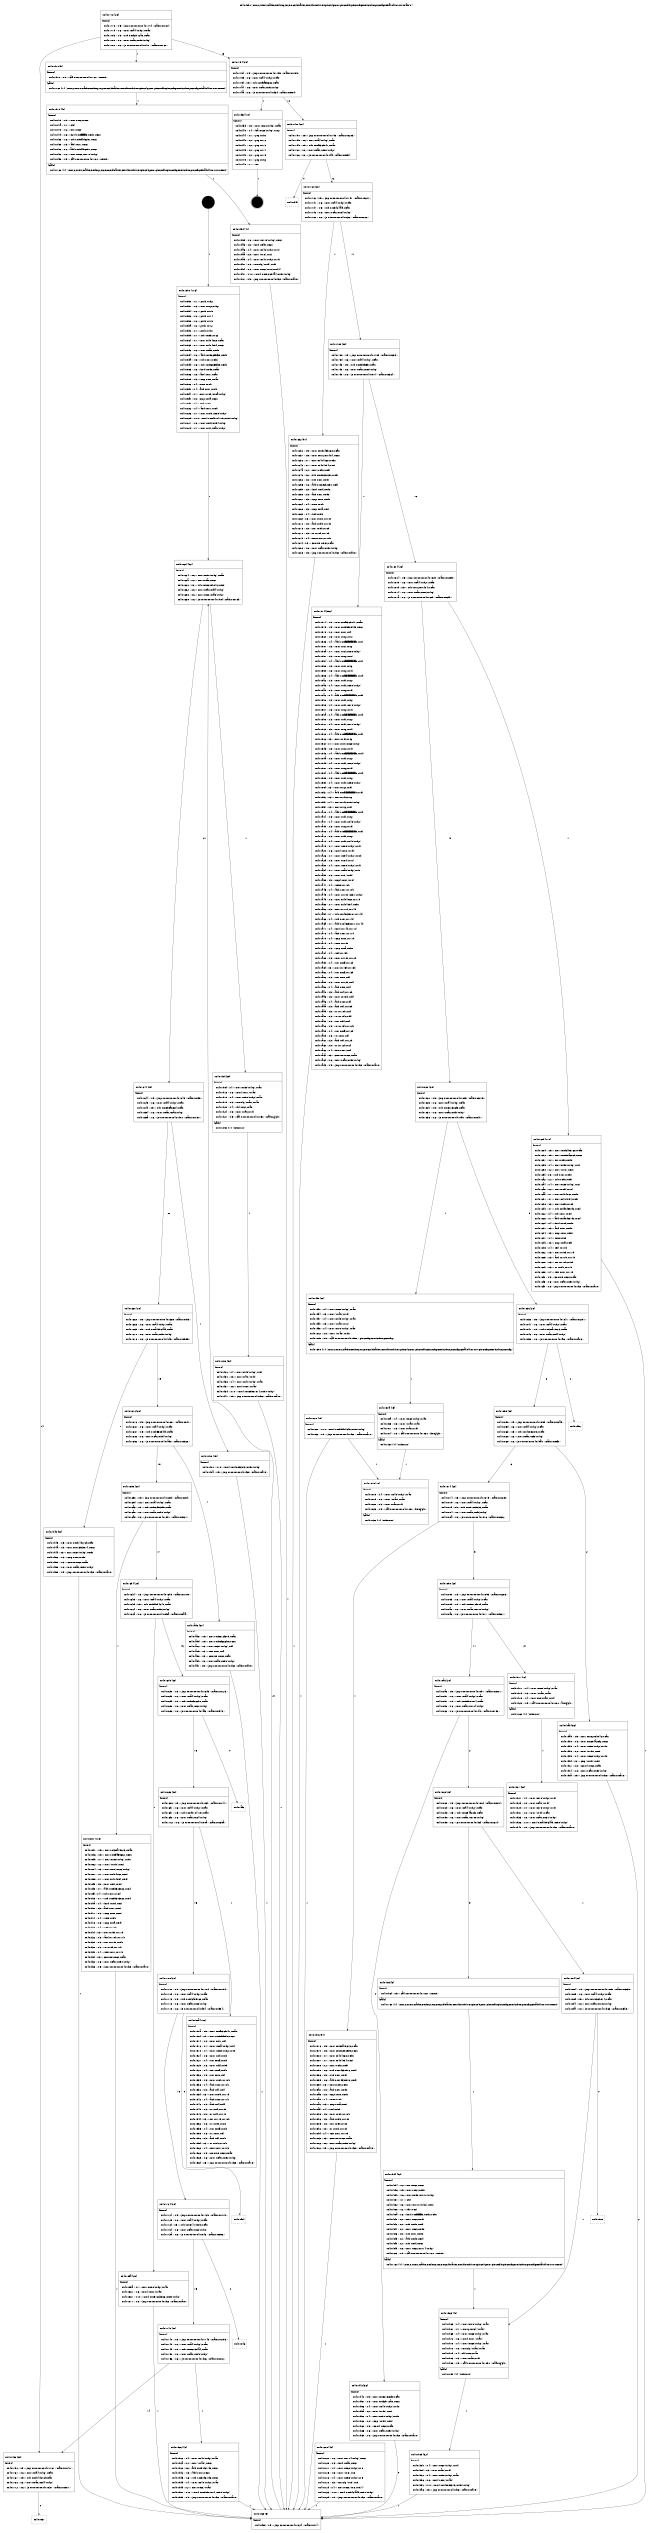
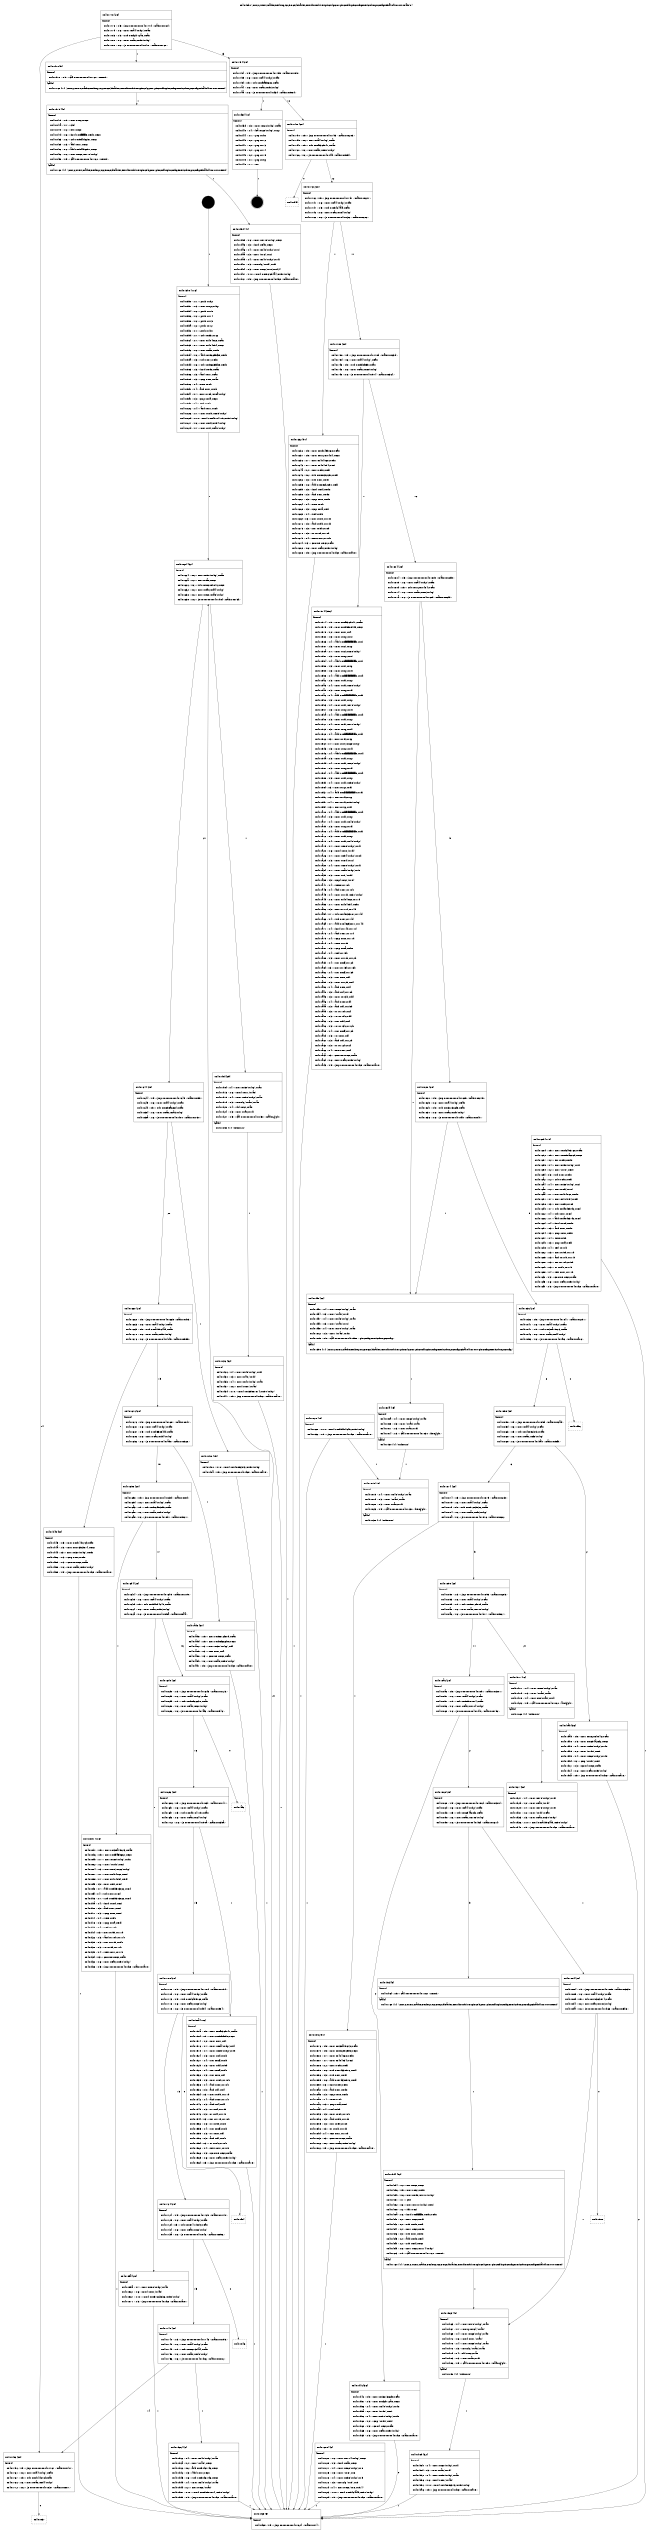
edge "0x401804 [28]" -> "0x401c8d [115]": now "0x401804 [28]" -> "0x401df0 [26]"
edge "0x40190a [106]" -> "0x401fce [5]": added, label "1"
